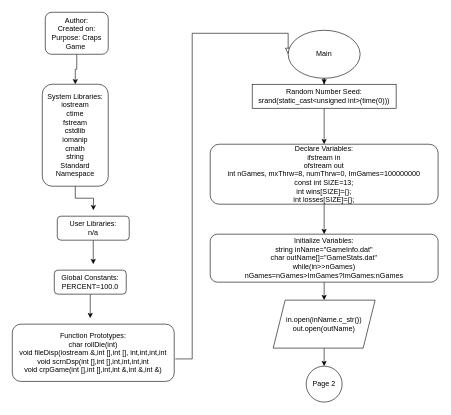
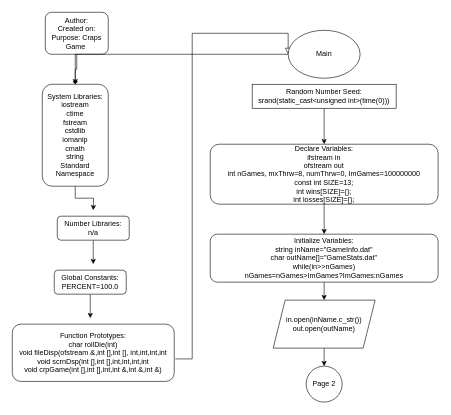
edge "Author: Created on: Purpose: Craps Game" -> "System Libraries: iostream ctime fstream cstdlib iomanip cmath string Standard Namespace": arrowhead classic -> diamond
edge "Main" -> "Random Number Seed: srand(static_cast<unsigned int>(time(0)))": now "Main" -> "System Libraries: iostream ctime fstream cstdlib iomanip cmath string Standard Namespace"
node "User Libraries: n/a": label "User Libraries: n/a" -> "Number Libraries: n/a"
node "Function Prototypes: char rollDie(int) void fileDisp(iostream &,int [],int [], int,int,int,int void scrnDsp(int [],int [],int,int,int,int void crpGame(int [],int [],int,int &,int &,int &)": label "Function Prototypes: char rollDie(int) void fileDisp(iostream &,int [],int [], int,int,int,int void scrnDsp(int [],int [],int,int,int,int void crpGame(int [],int [],int,int &,int &,int &)" -> "Function Prototypes: char rollDie(int) void fileDisp(ofstream &,int [],int [], int,int,int,int void scrnDsp(int [],int [],int,int,int,int void crpGame(int [],int [],int,int &,int &,int &)"
